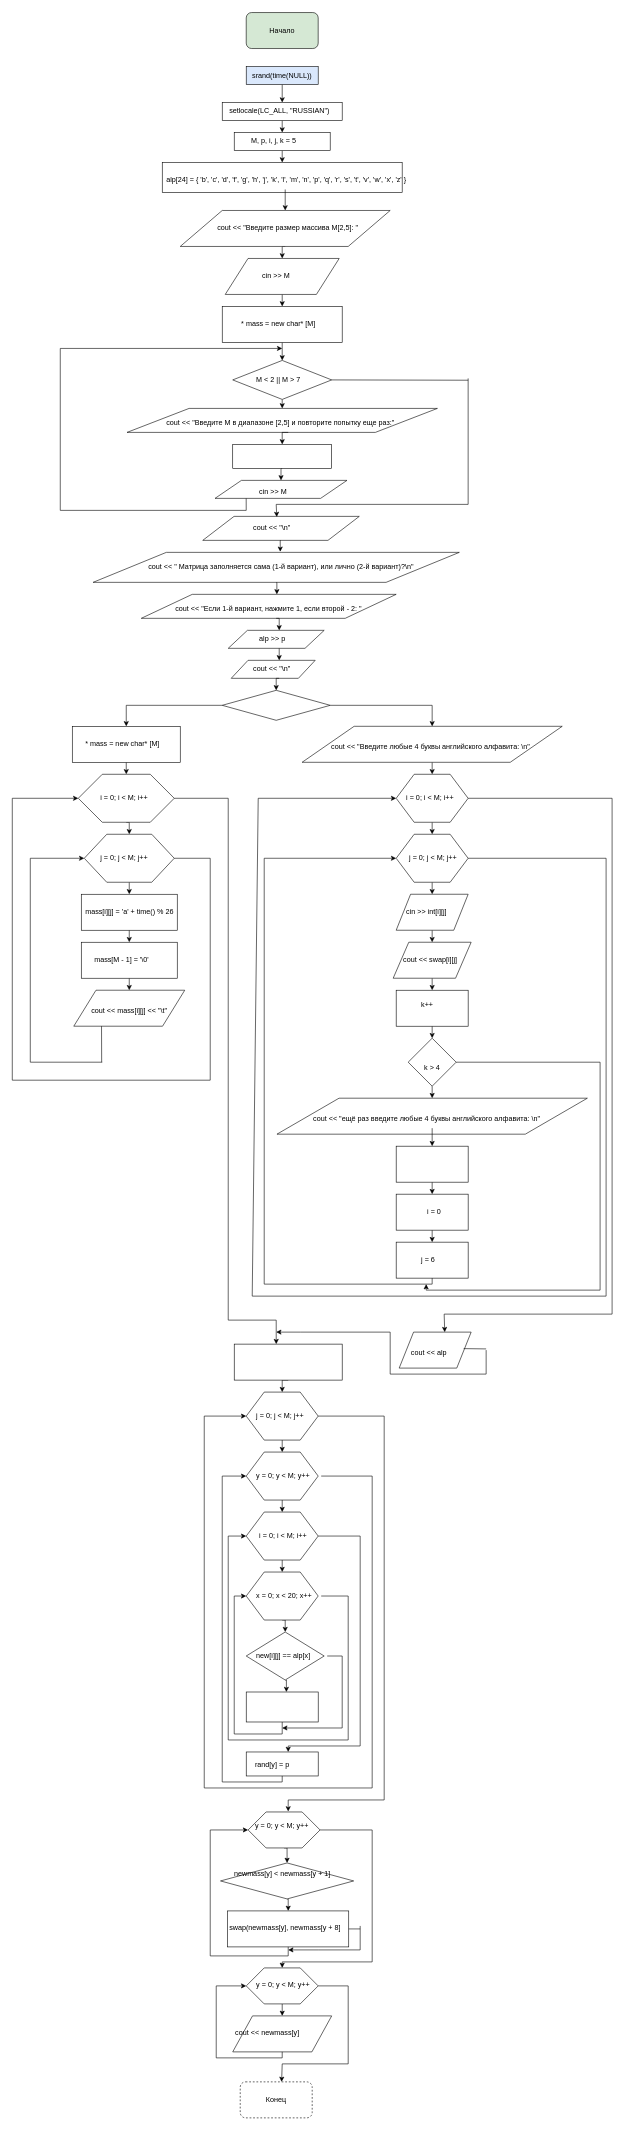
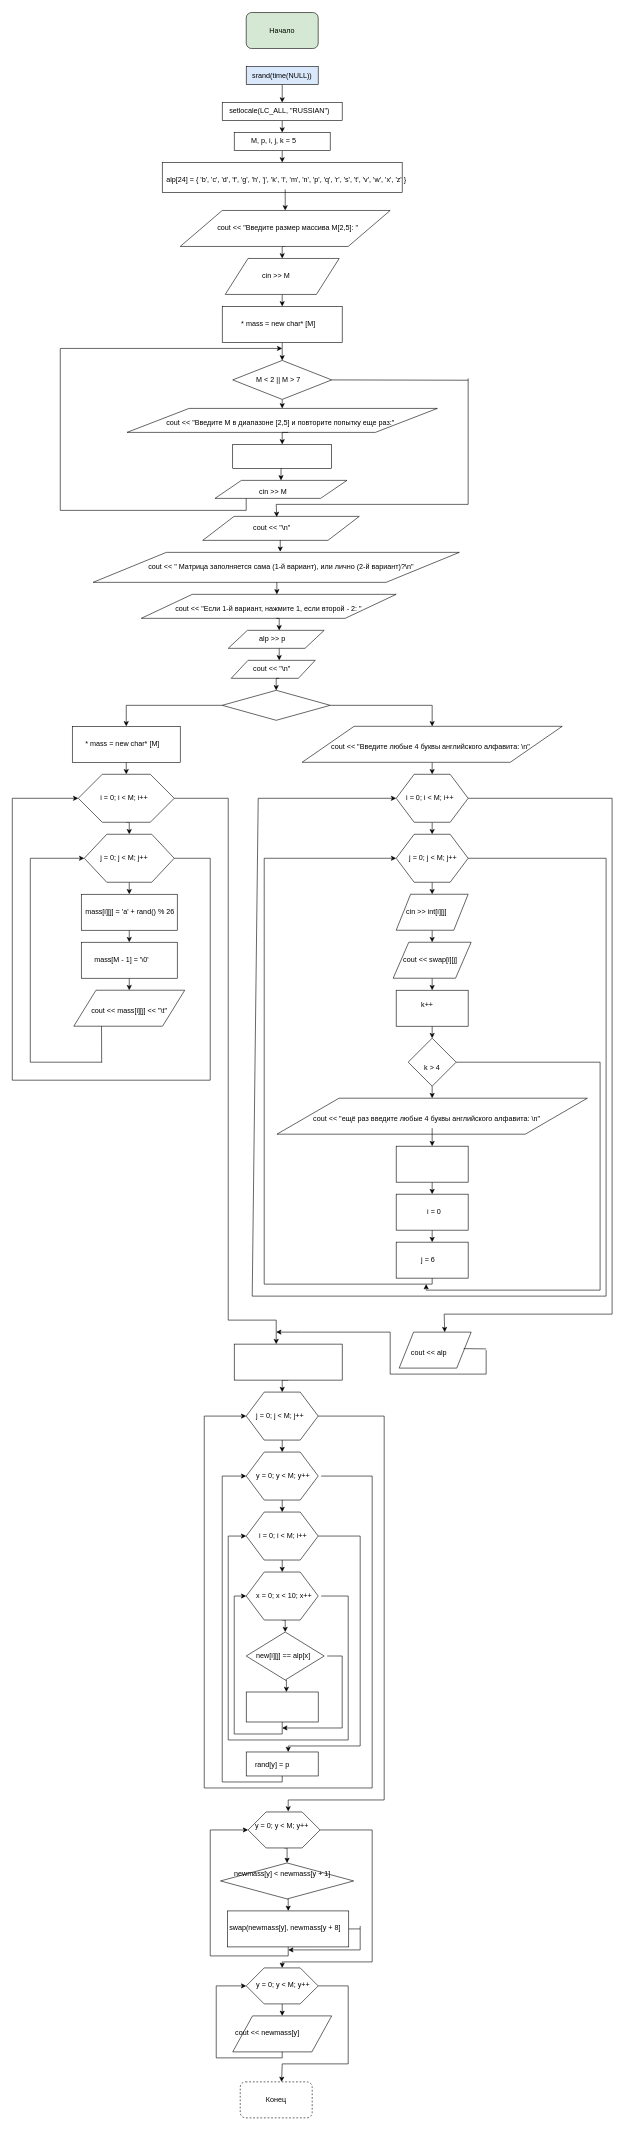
node "mass[i][j] = 'a' + time() % 26": label "mass[i][j] = 'a' + time() % 26" -> "mass[i][j] = 'a' + rand() % 26"
node "x = 0; x < 20; x++": label "x = 0; x < 20; x++" -> "x = 0; x < 10; x++"
